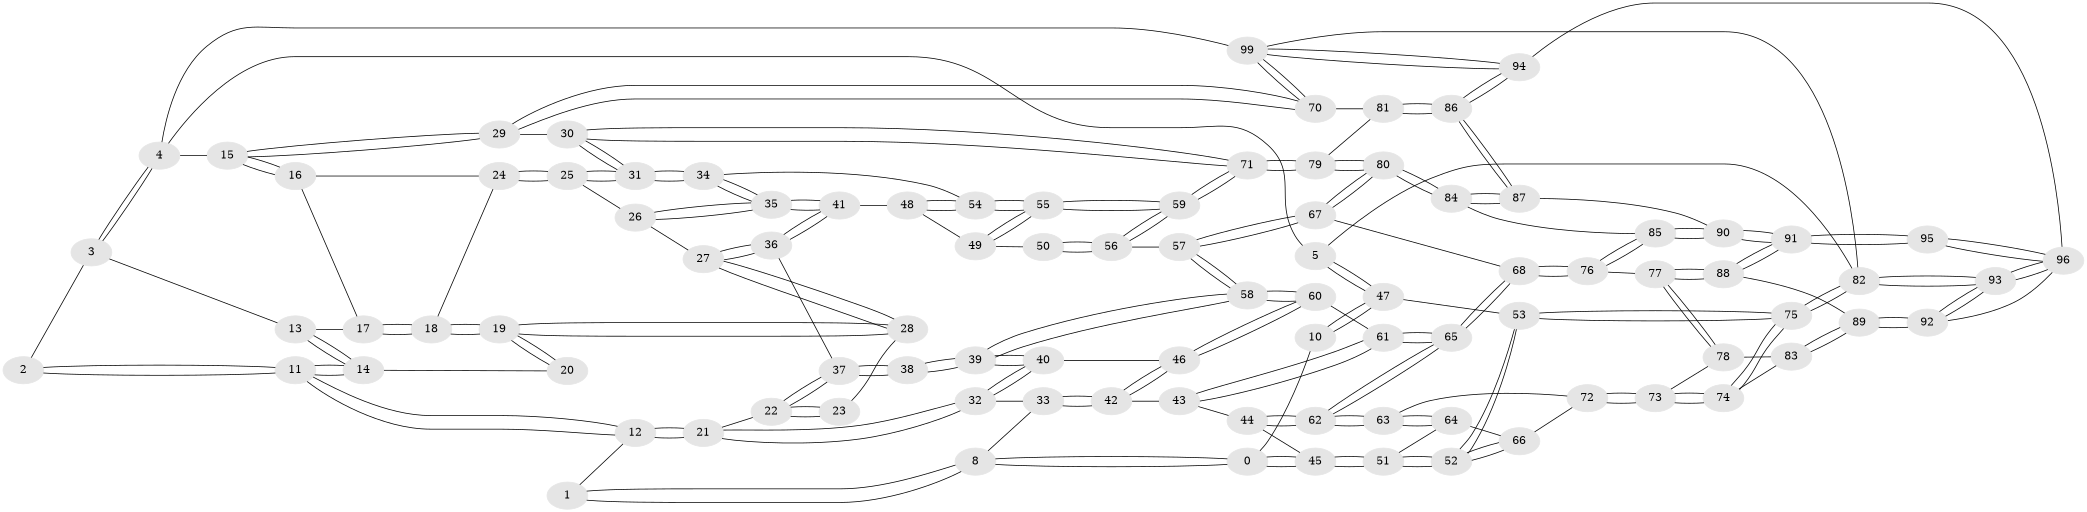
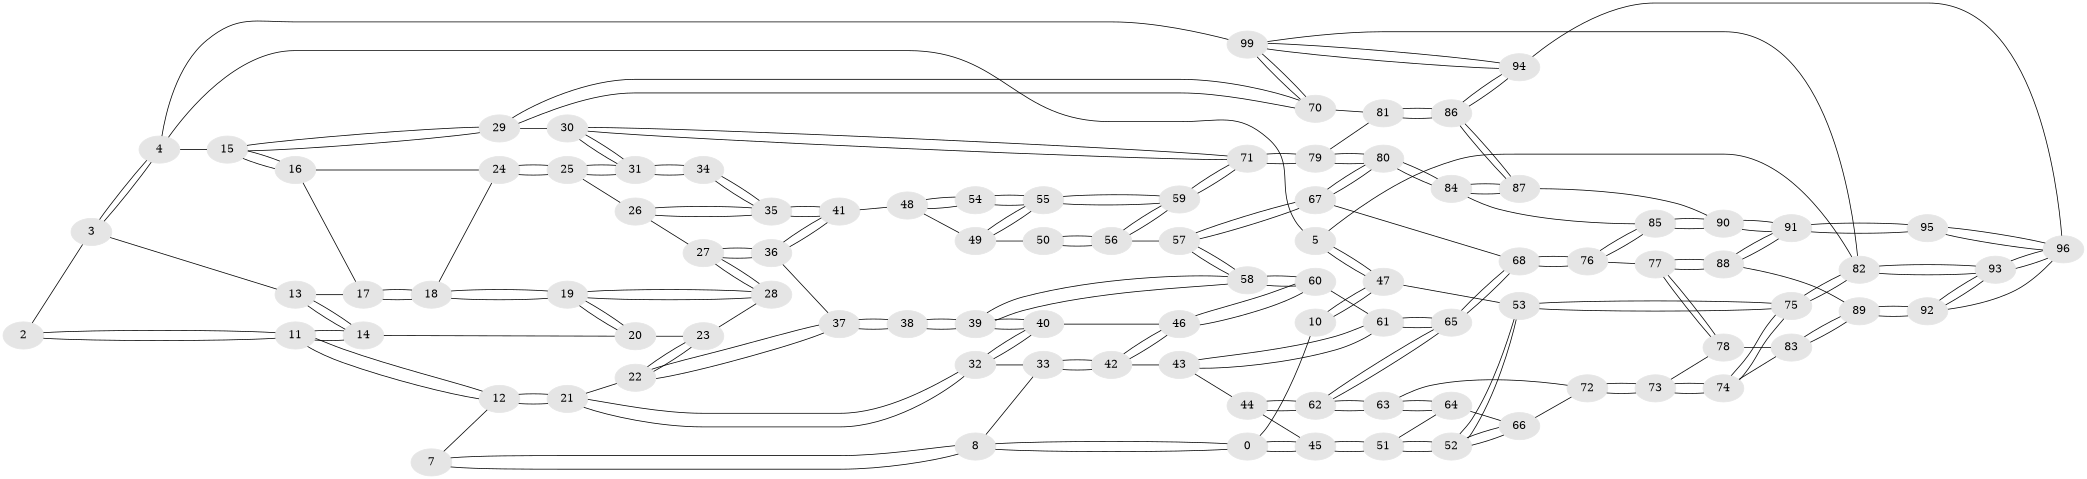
edge "34" -- "54": removed
edge "20" -- "23": added
node "1": label "1" -> "7"
